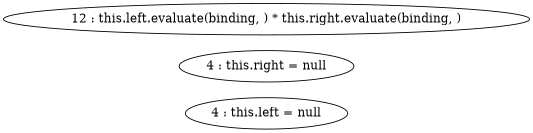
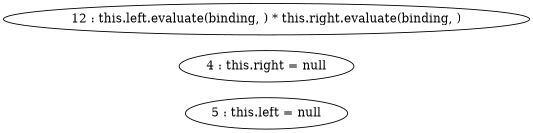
node "4 : this.left = null": label "4 : this.left = null" -> "5 : this.left = null"
